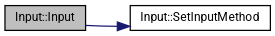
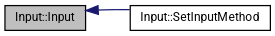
edge "Input::Input" -> "Input::SetInputMethod": reversed
